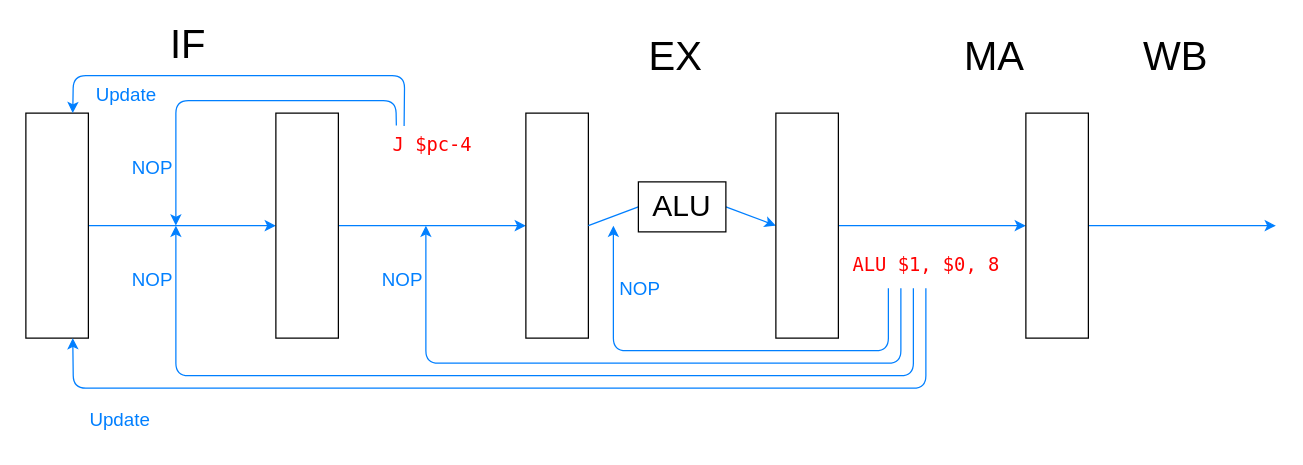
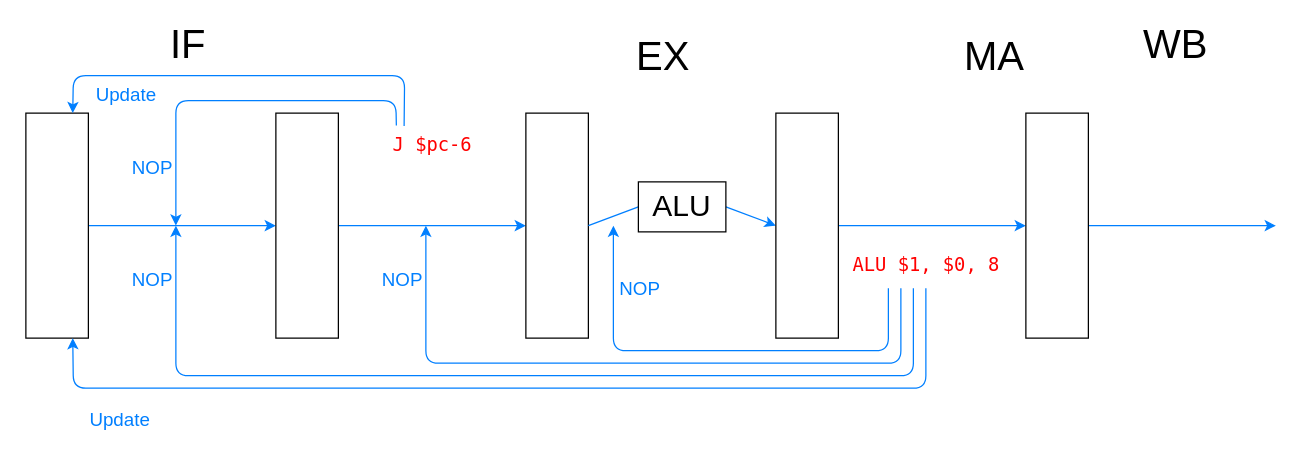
node "EX": moved (676, 57) -> (663, 57)
node "WB": moved (1176, 57) -> (1176, 44)
node "J $pc-4": label "J $pc-4" -> "J $pc-6"
